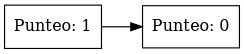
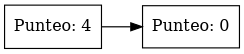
node "Punteo: 1": label "Punteo: 1" -> "Punteo: 4"
